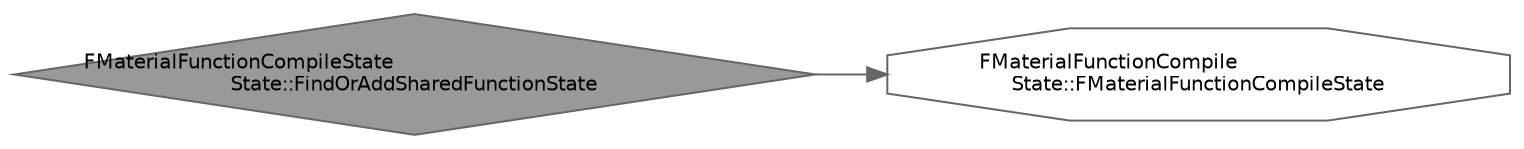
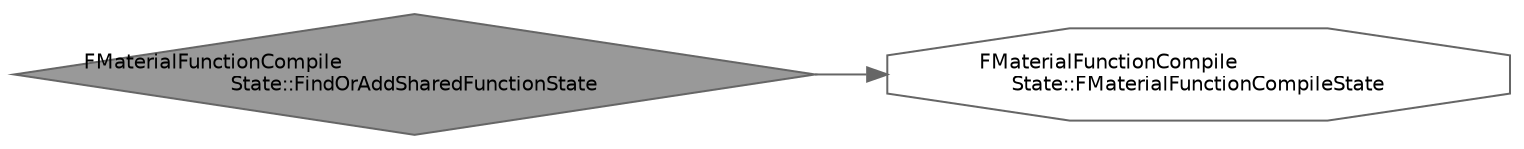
node "FMaterialFunctionCompileState State::FindOrAddSharedFunctionState": label "FMaterialFunctionCompileState State::FindOrAddSharedFunctionState" -> "FMaterialFunctionCompile State::FindOrAddSharedFunctionState"
